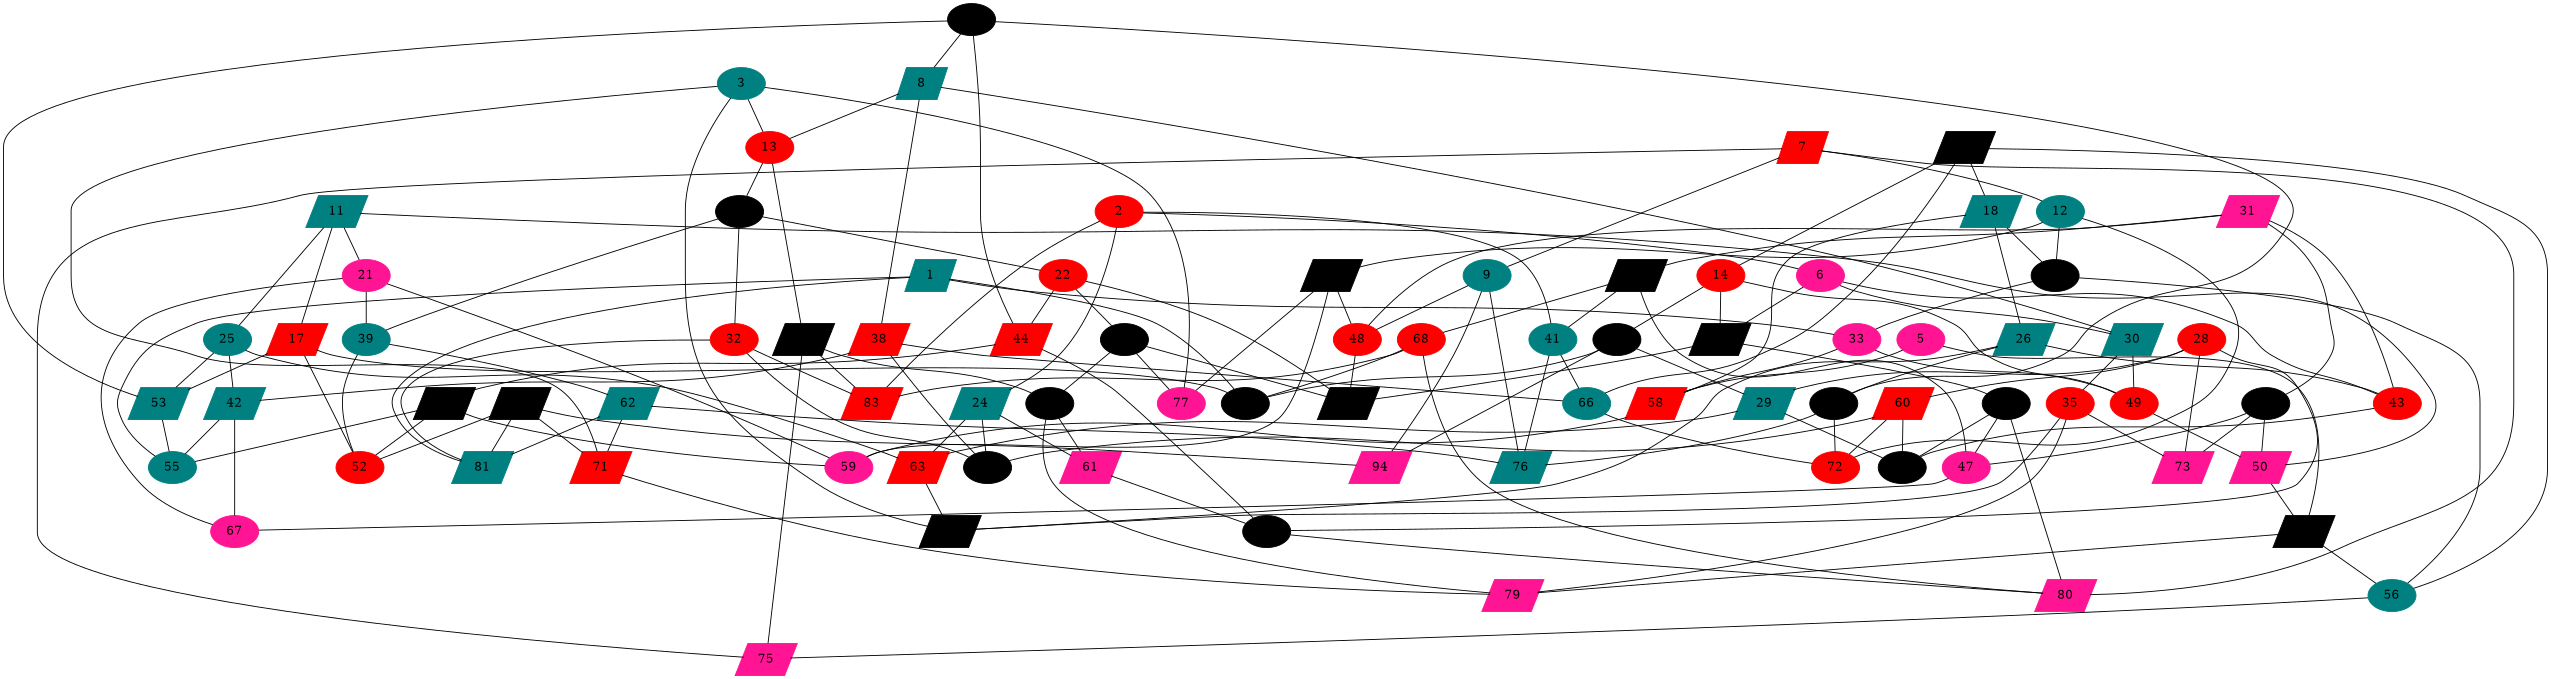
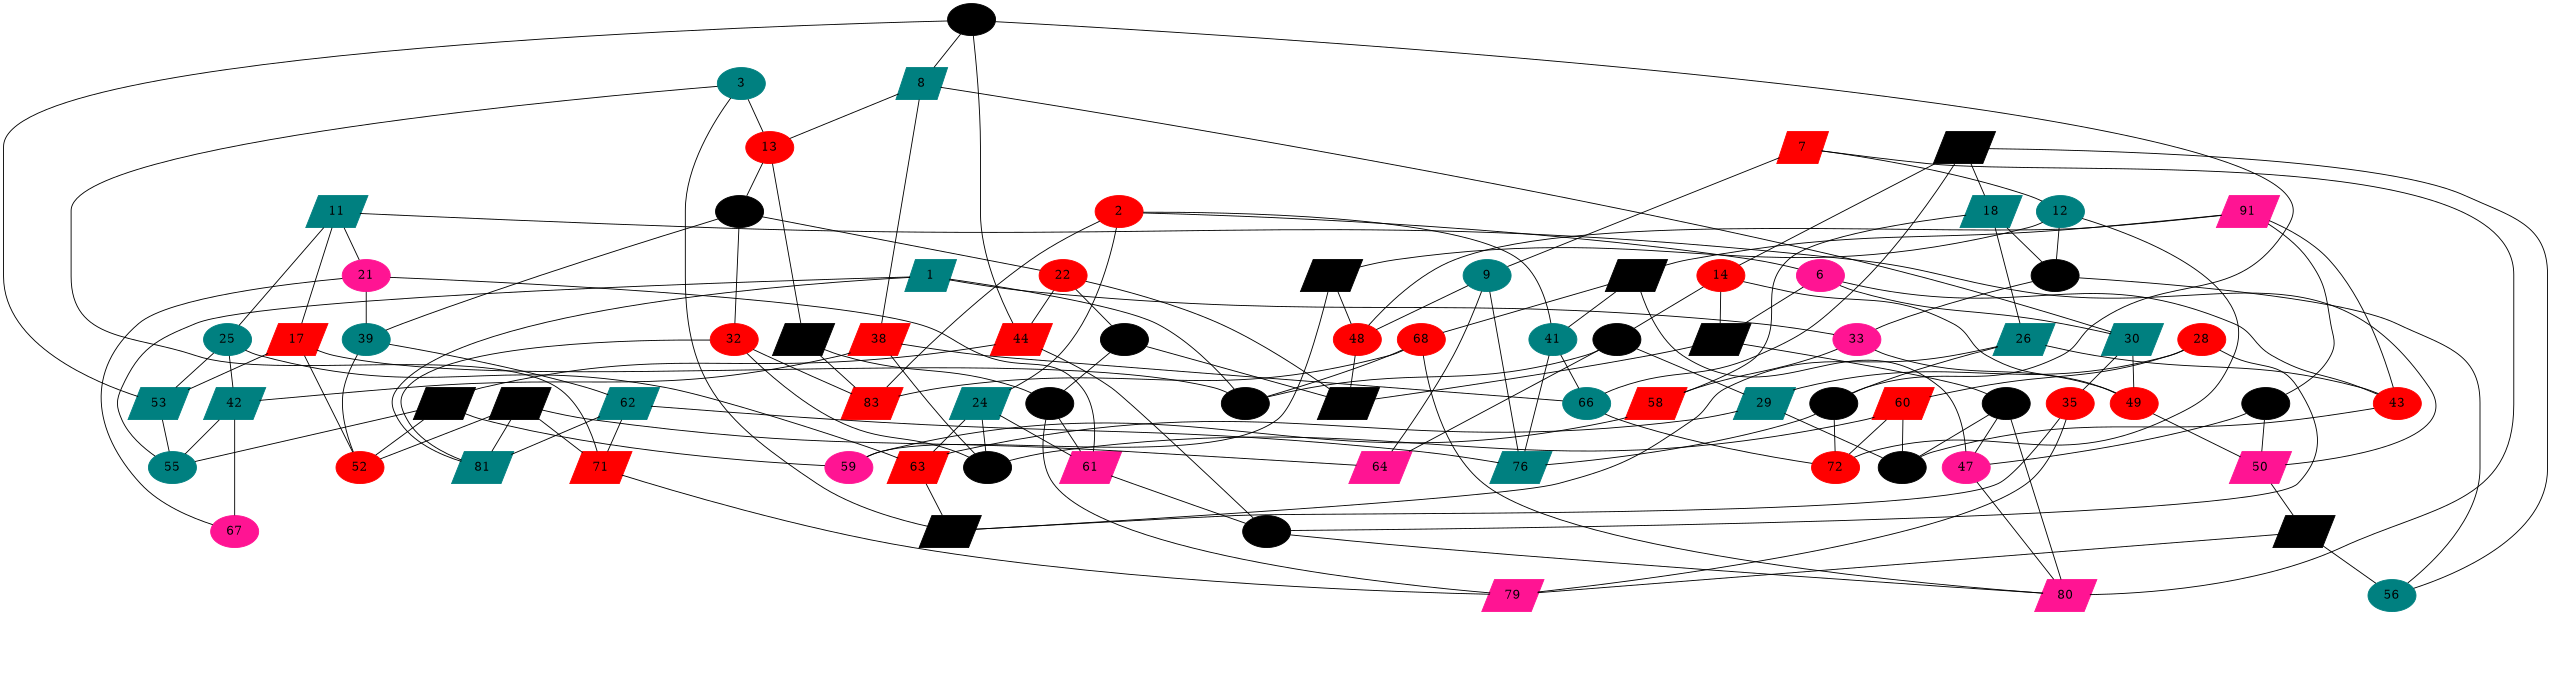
node "31": label "31" -> "91"
node "5": removed
edge "21" -- "59": now "21" -- "61"
node "77": removed
node "94": label "94" -> "64"
node "73": removed
edge "47" -- "67": now "47" -- "80"
node "75": removed
